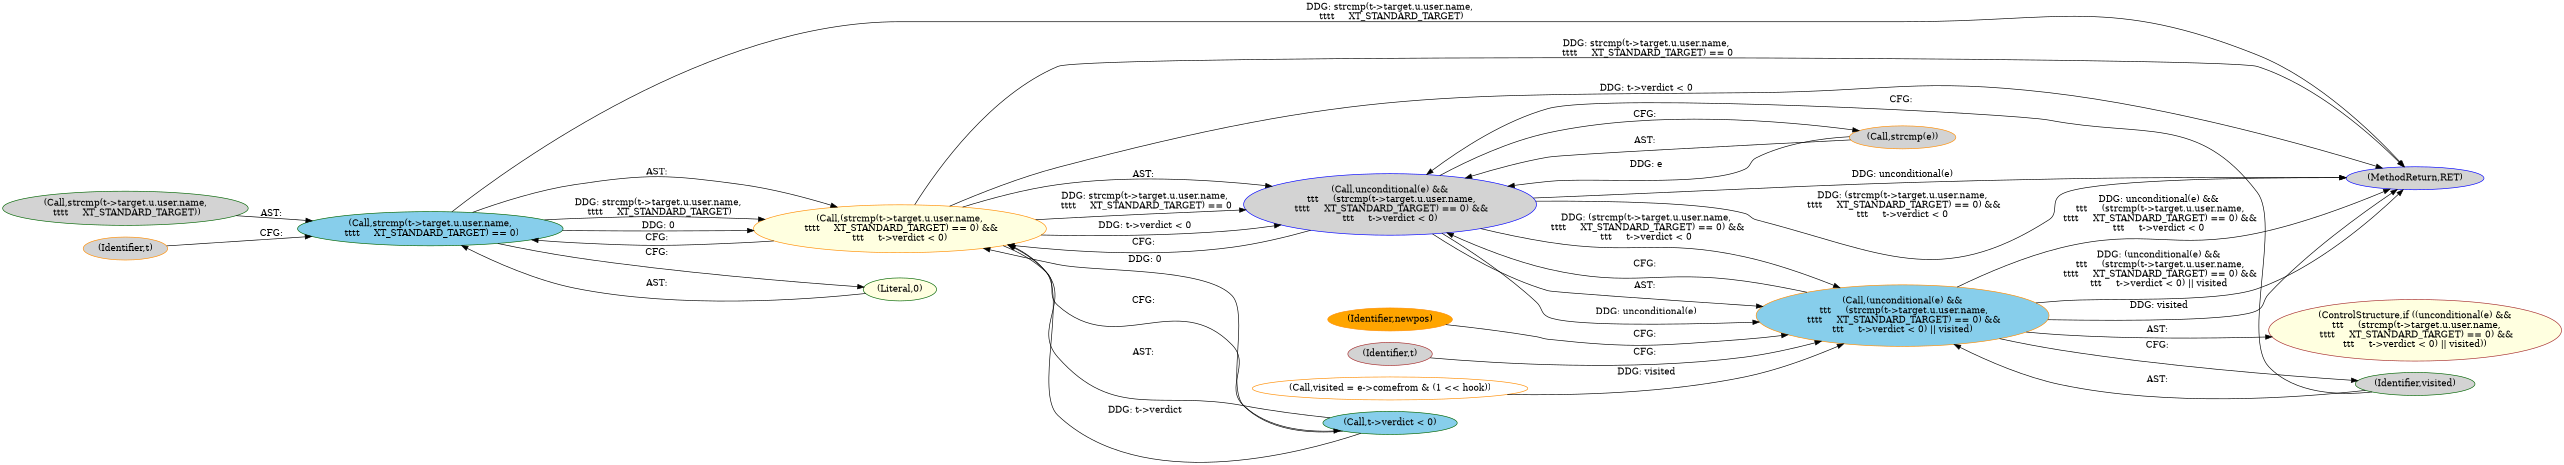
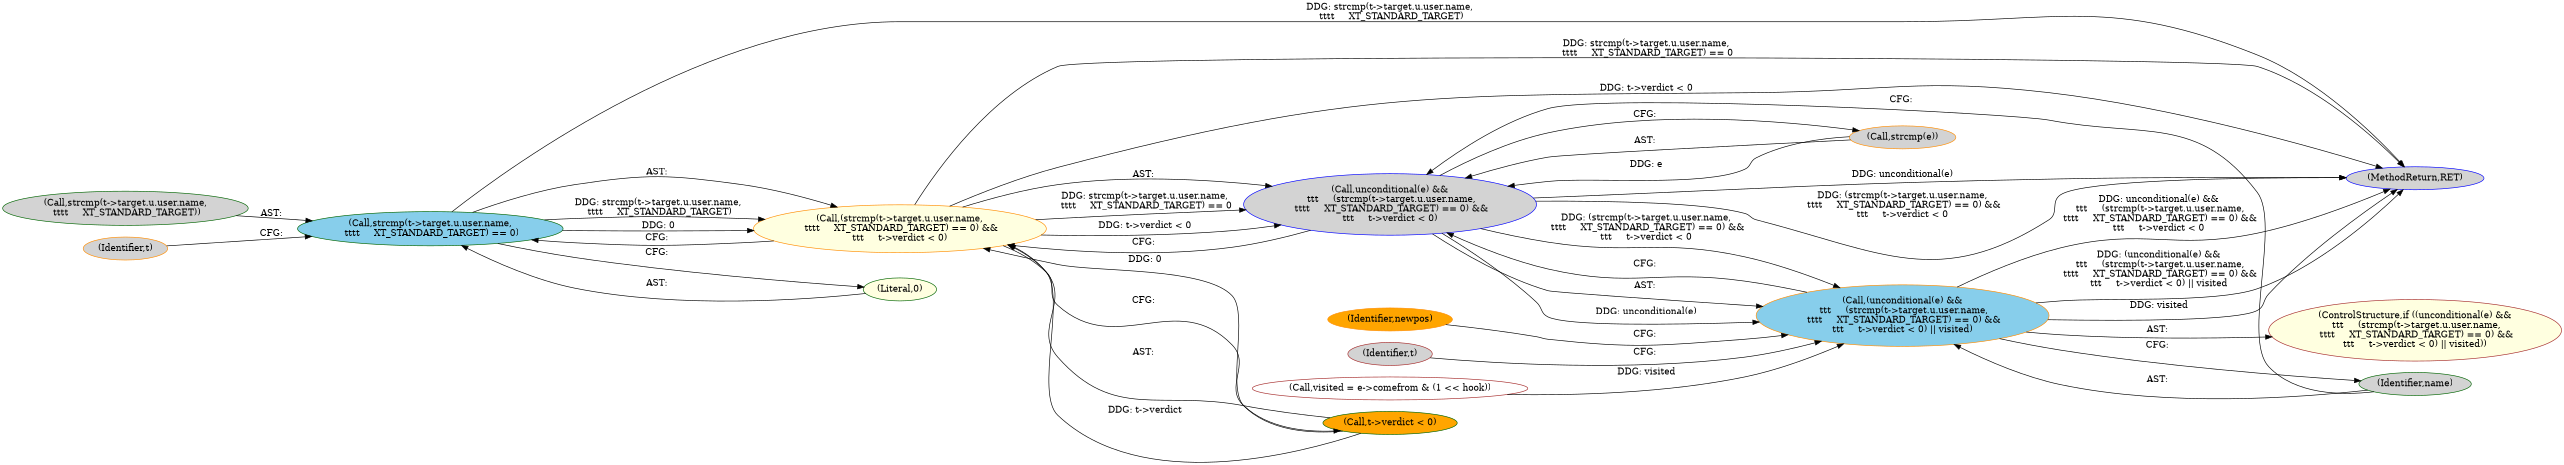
node "(Identifier,visited)": label "(Identifier,visited)" -> "(Identifier,name)"
node "(Call,visited = e->comefrom & (1 << hook))": color darkorange -> brown
node "(Call,t->verdict < 0)": fillcolor skyblue -> orange
